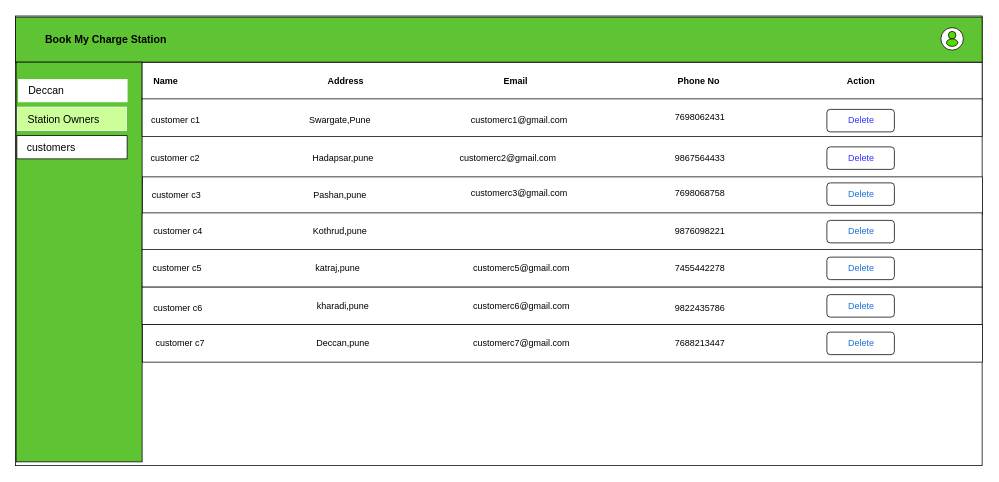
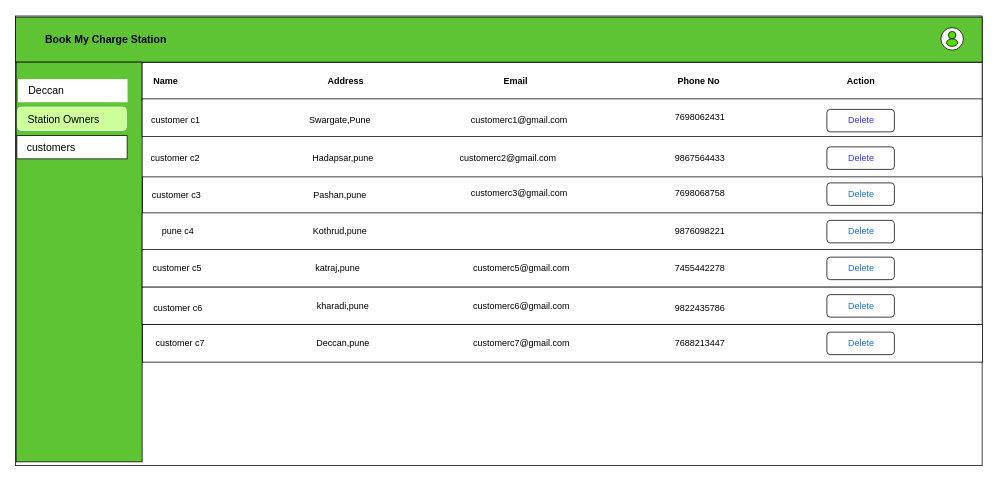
node "Station Owners": shape rectangle -> rounded rectangle
node "customer c4": label "customer c4" -> "pune c4"
